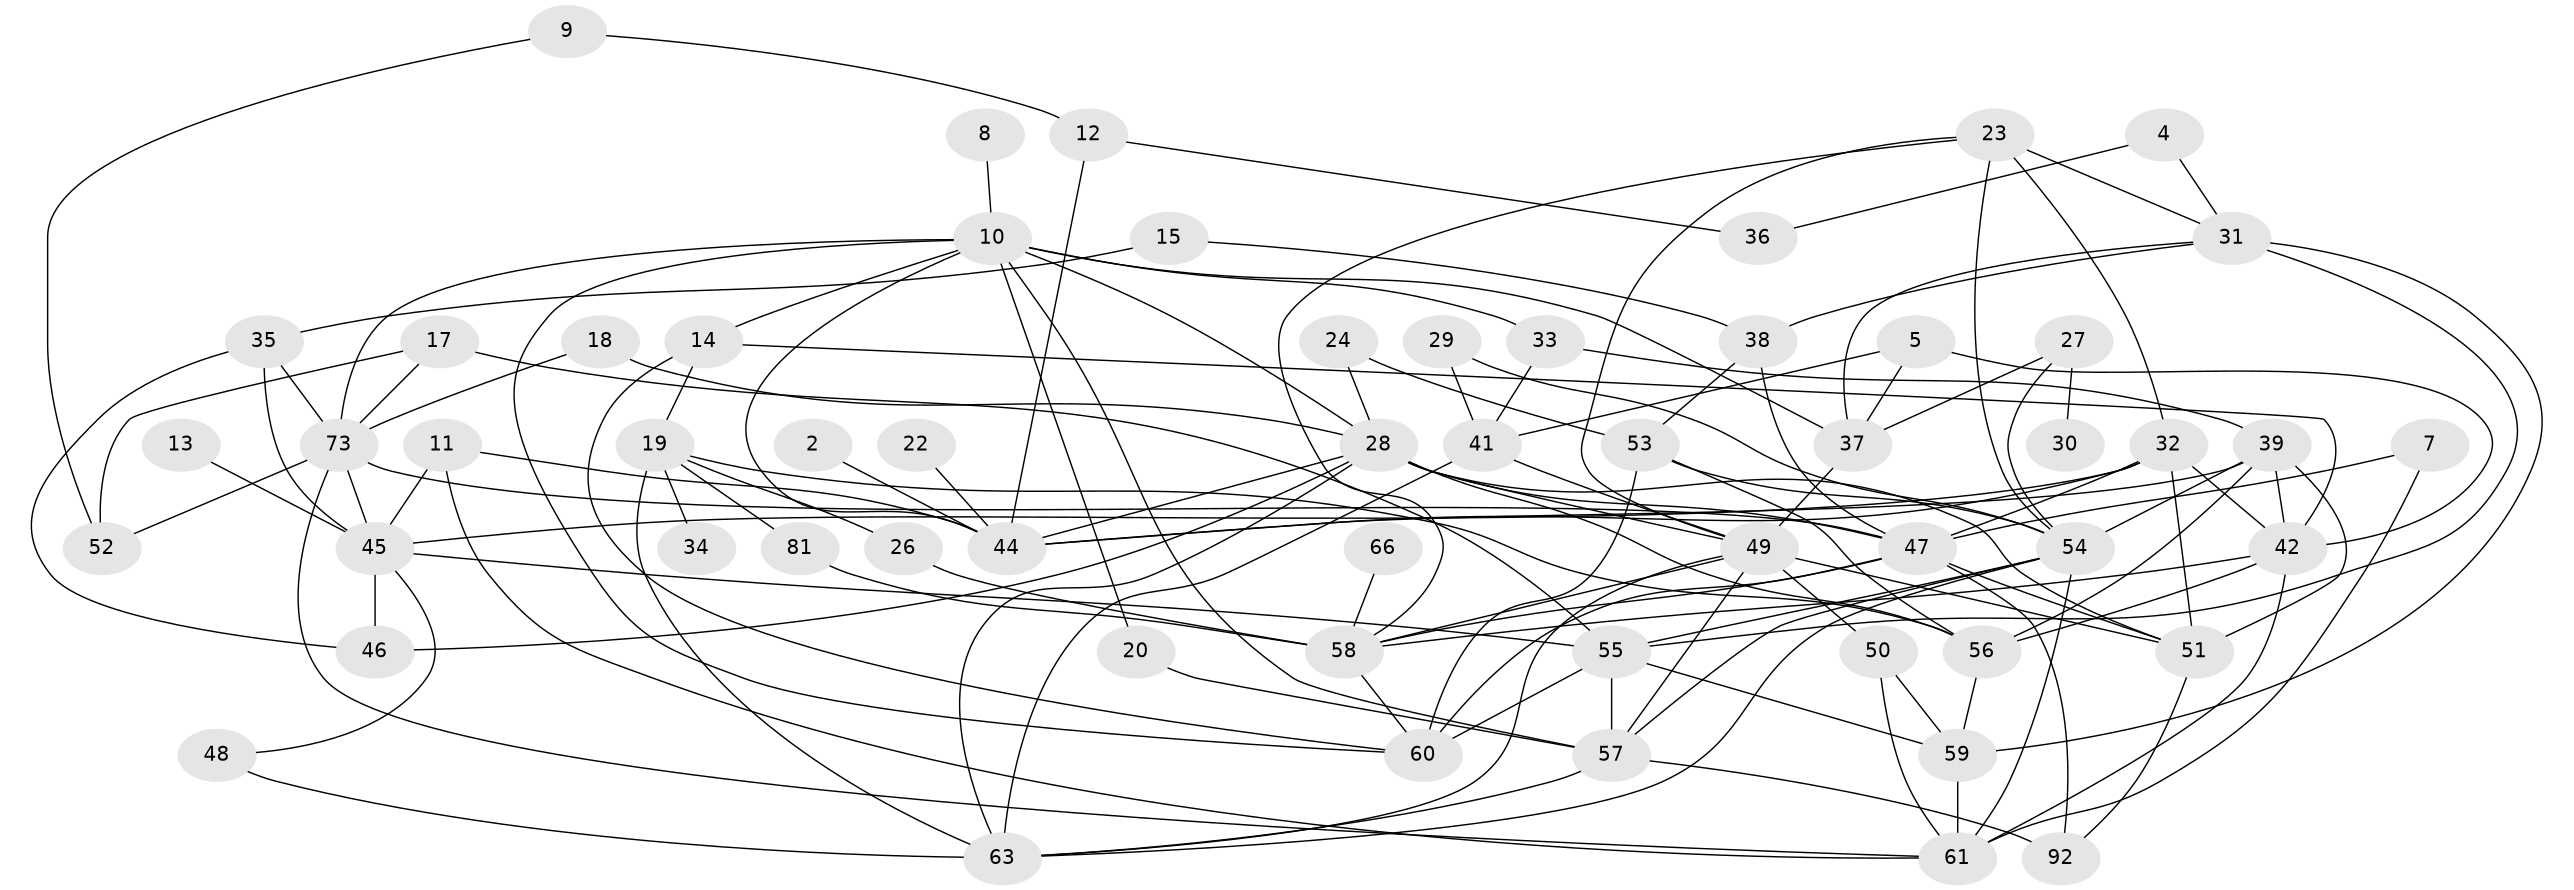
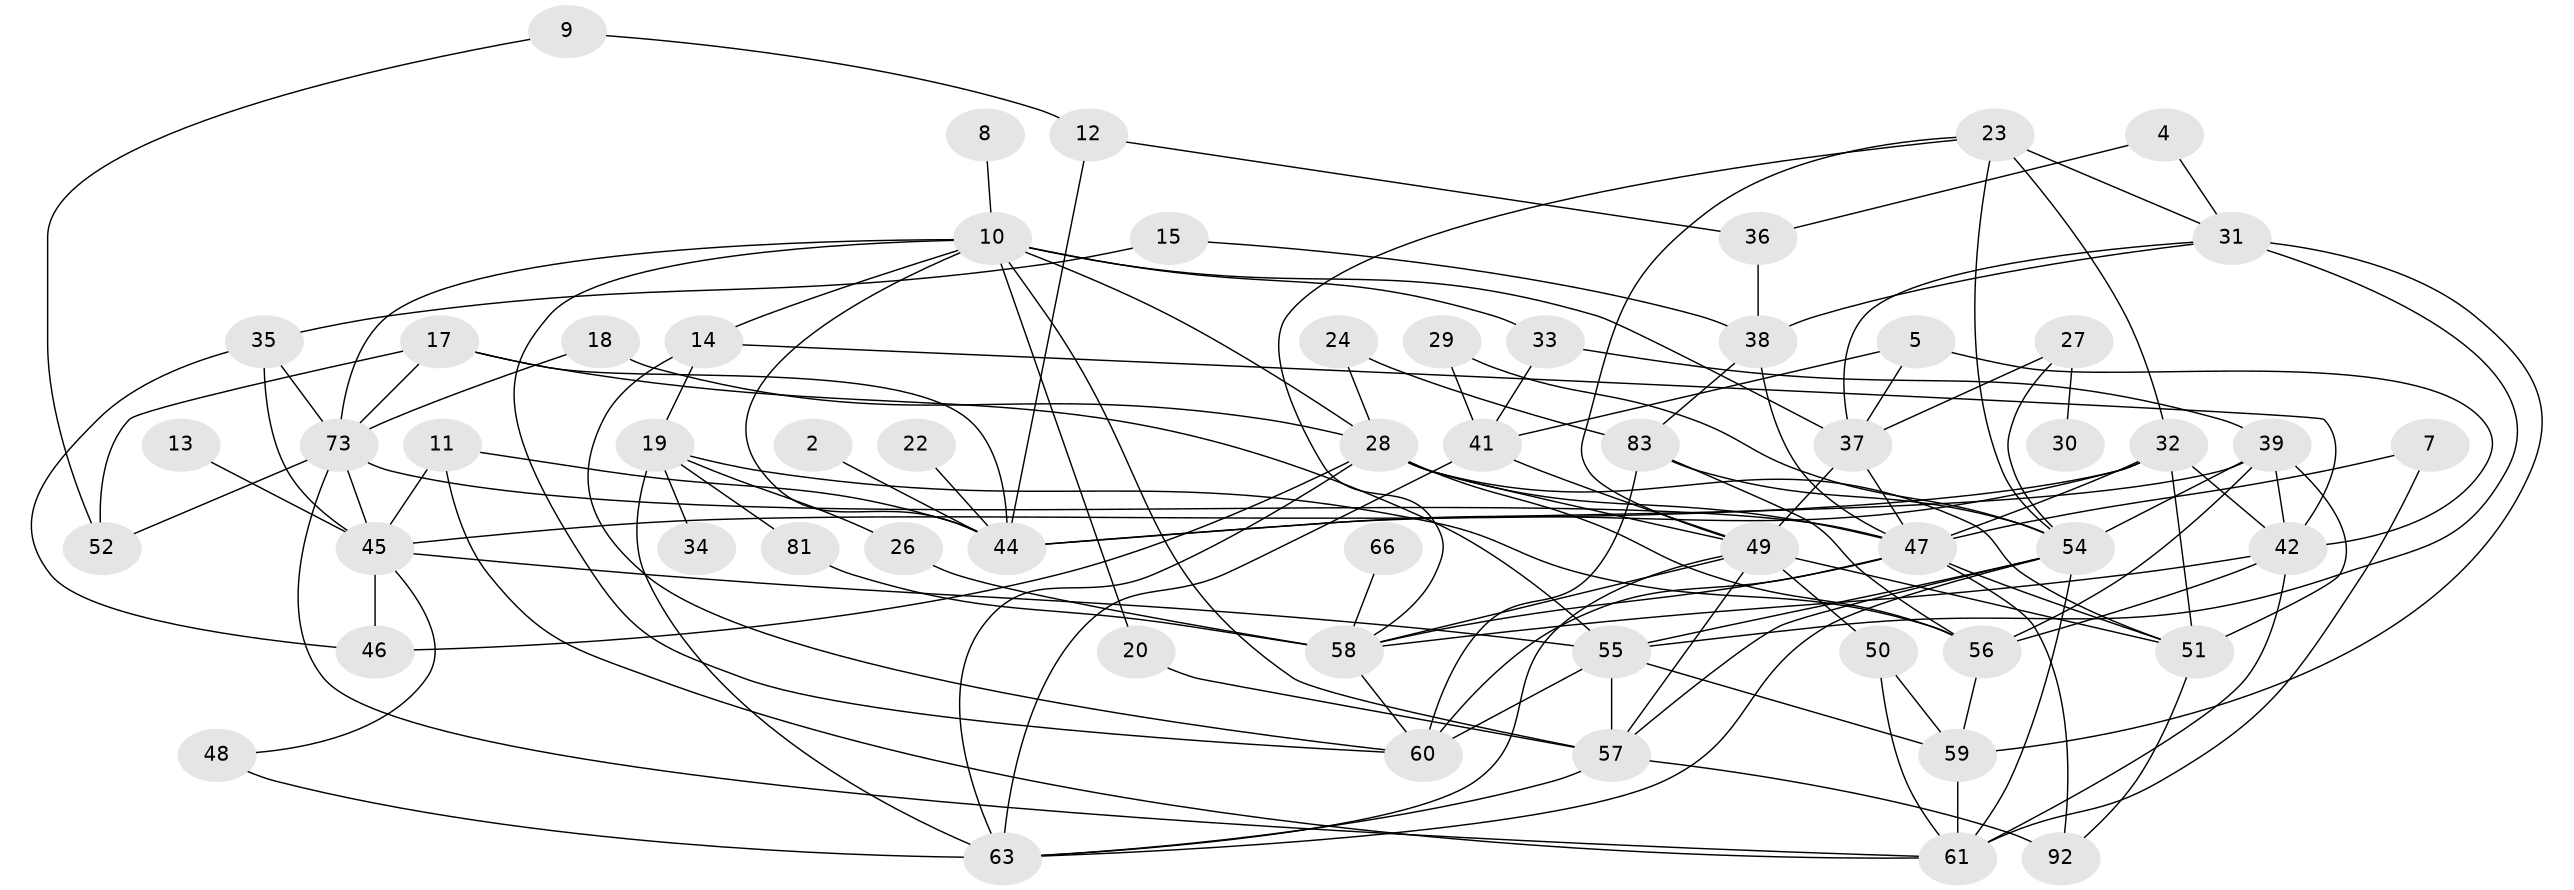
edge "36" -- "38": added
node "53": label "53" -> "83"
edge "28" -- "44": now "17" -- "44"
edge "37" -- "47": added
